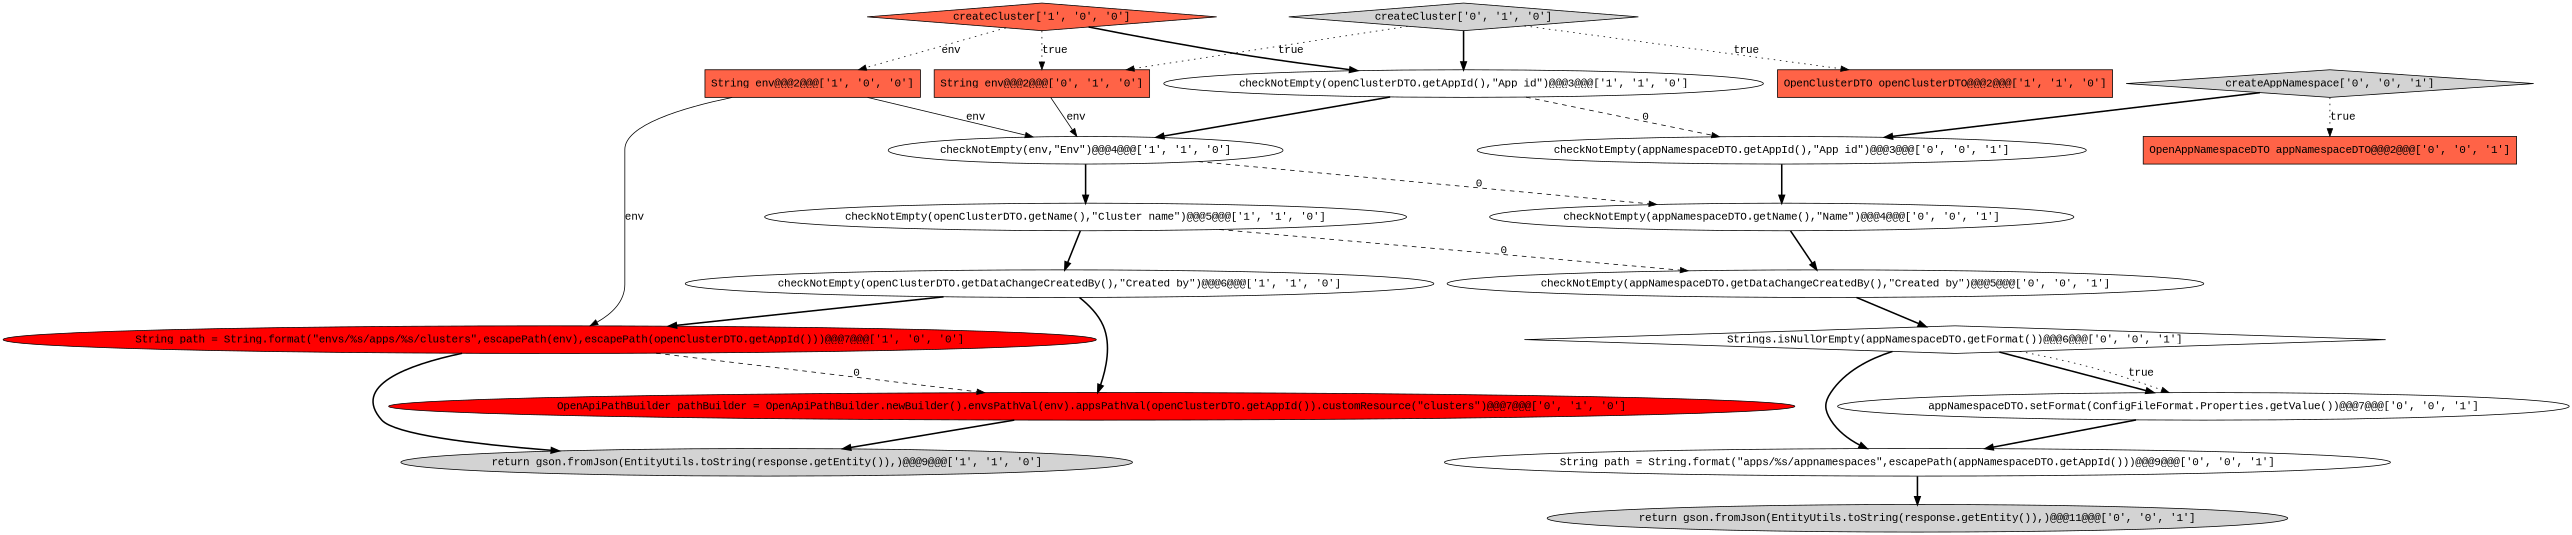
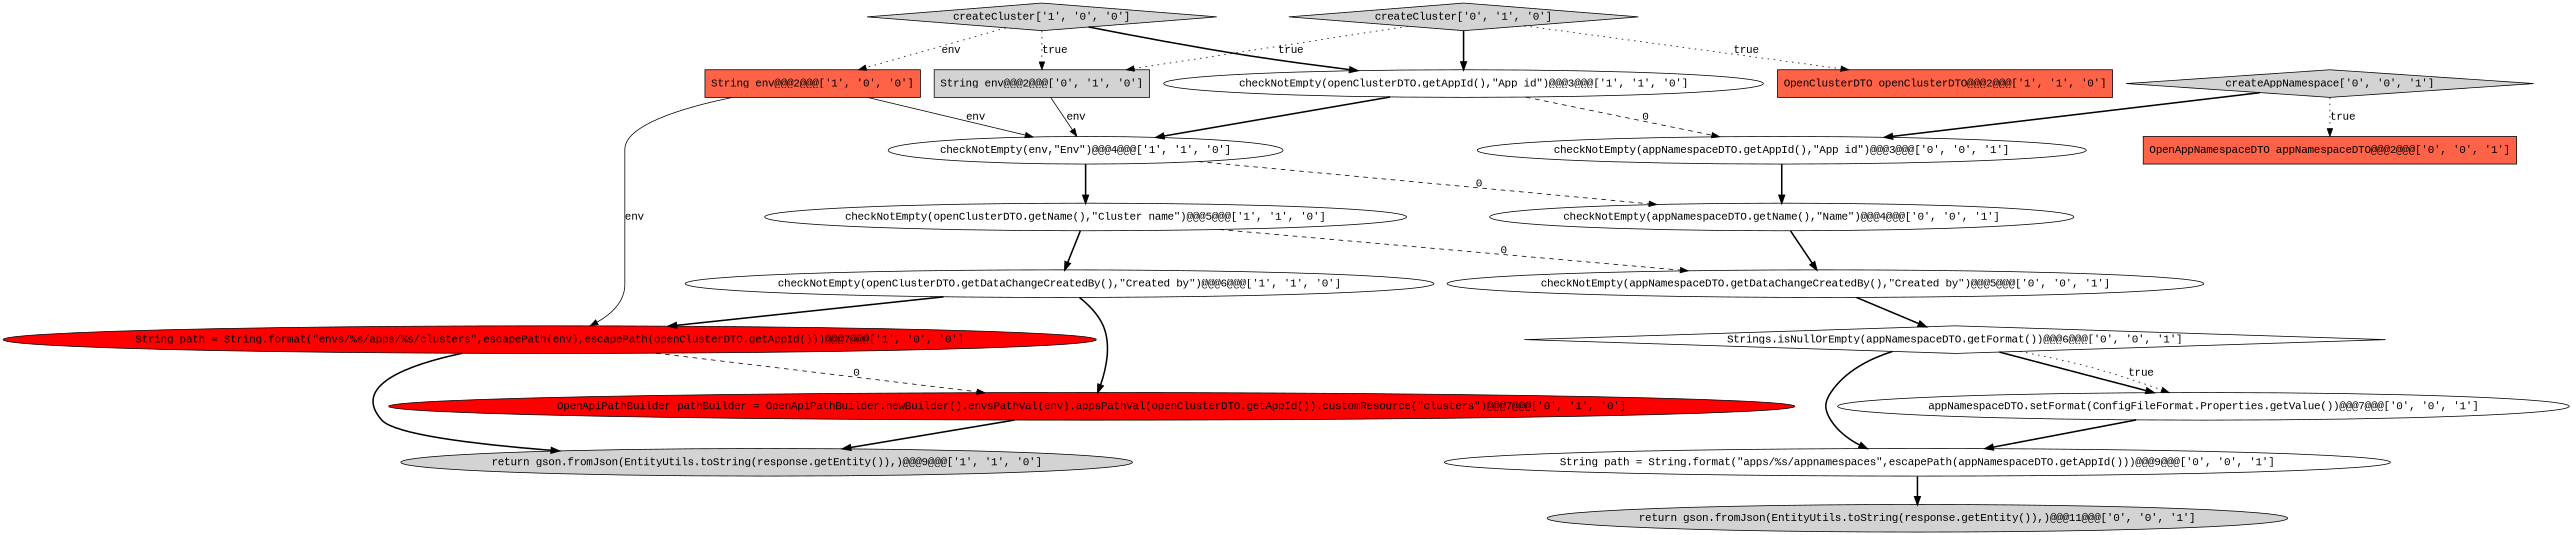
node "createCluster['1', '0', '0']": fillcolor tomato -> lightgray
node "String env@@@2@@@['0', '1', '0']": fillcolor tomato -> lightgray
